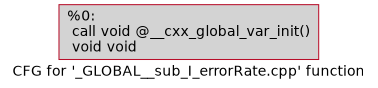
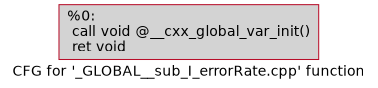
node "%0:": text "void void" -> "ret void"
